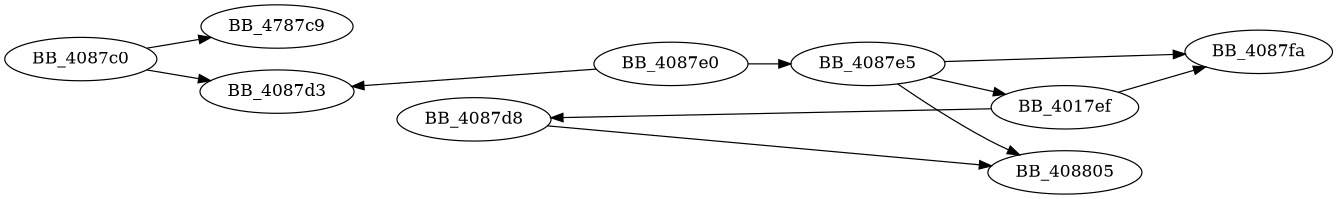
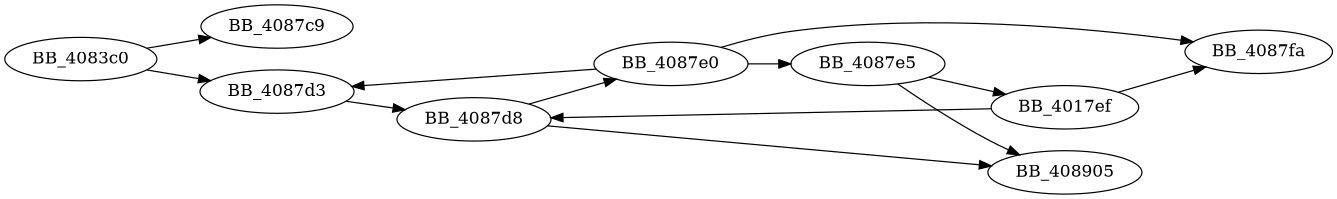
node "BB_4787c9": label "BB_4787c9" -> "BB_4087c9"
edge "BB_4087e5" -> "BB_4087fa": now "BB_4087e0" -> "BB_4087fa"
node "BB_4087c0": label "BB_4087c0" -> "BB_4083c0"
edge "BB_4087d8" -> "BB_4087e0": added
edge "BB_4087d3" -> "BB_4087d8": added
node "BB_408805": label "BB_408805" -> "BB_408905"
